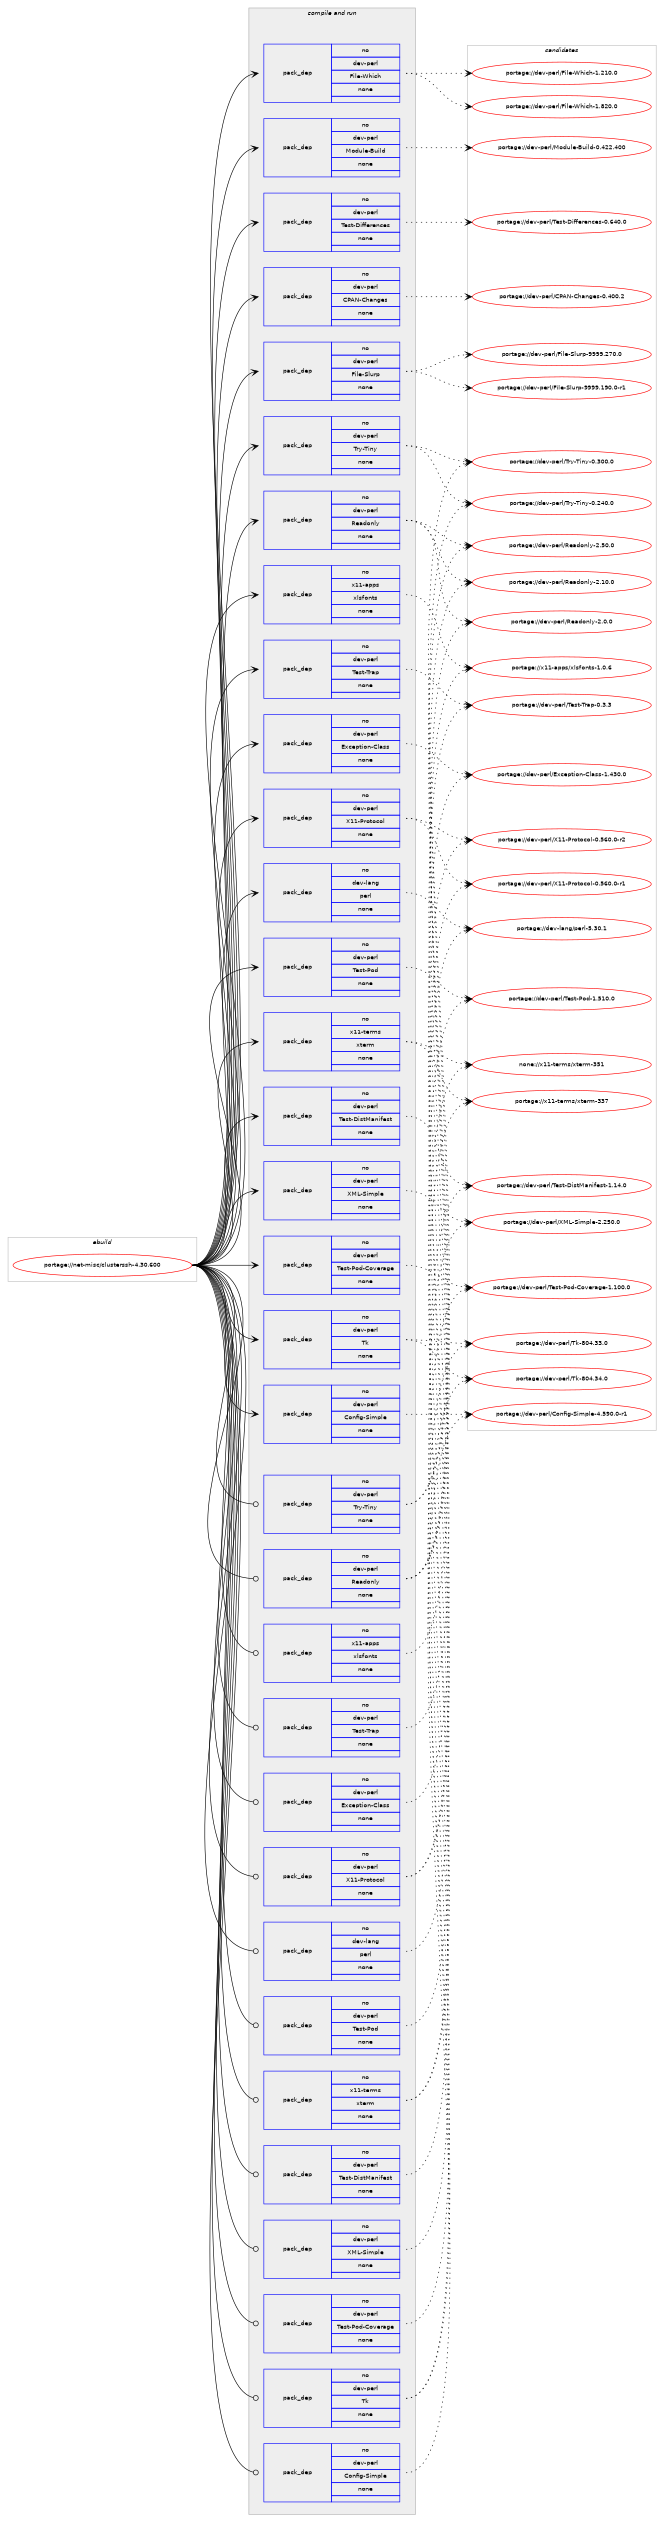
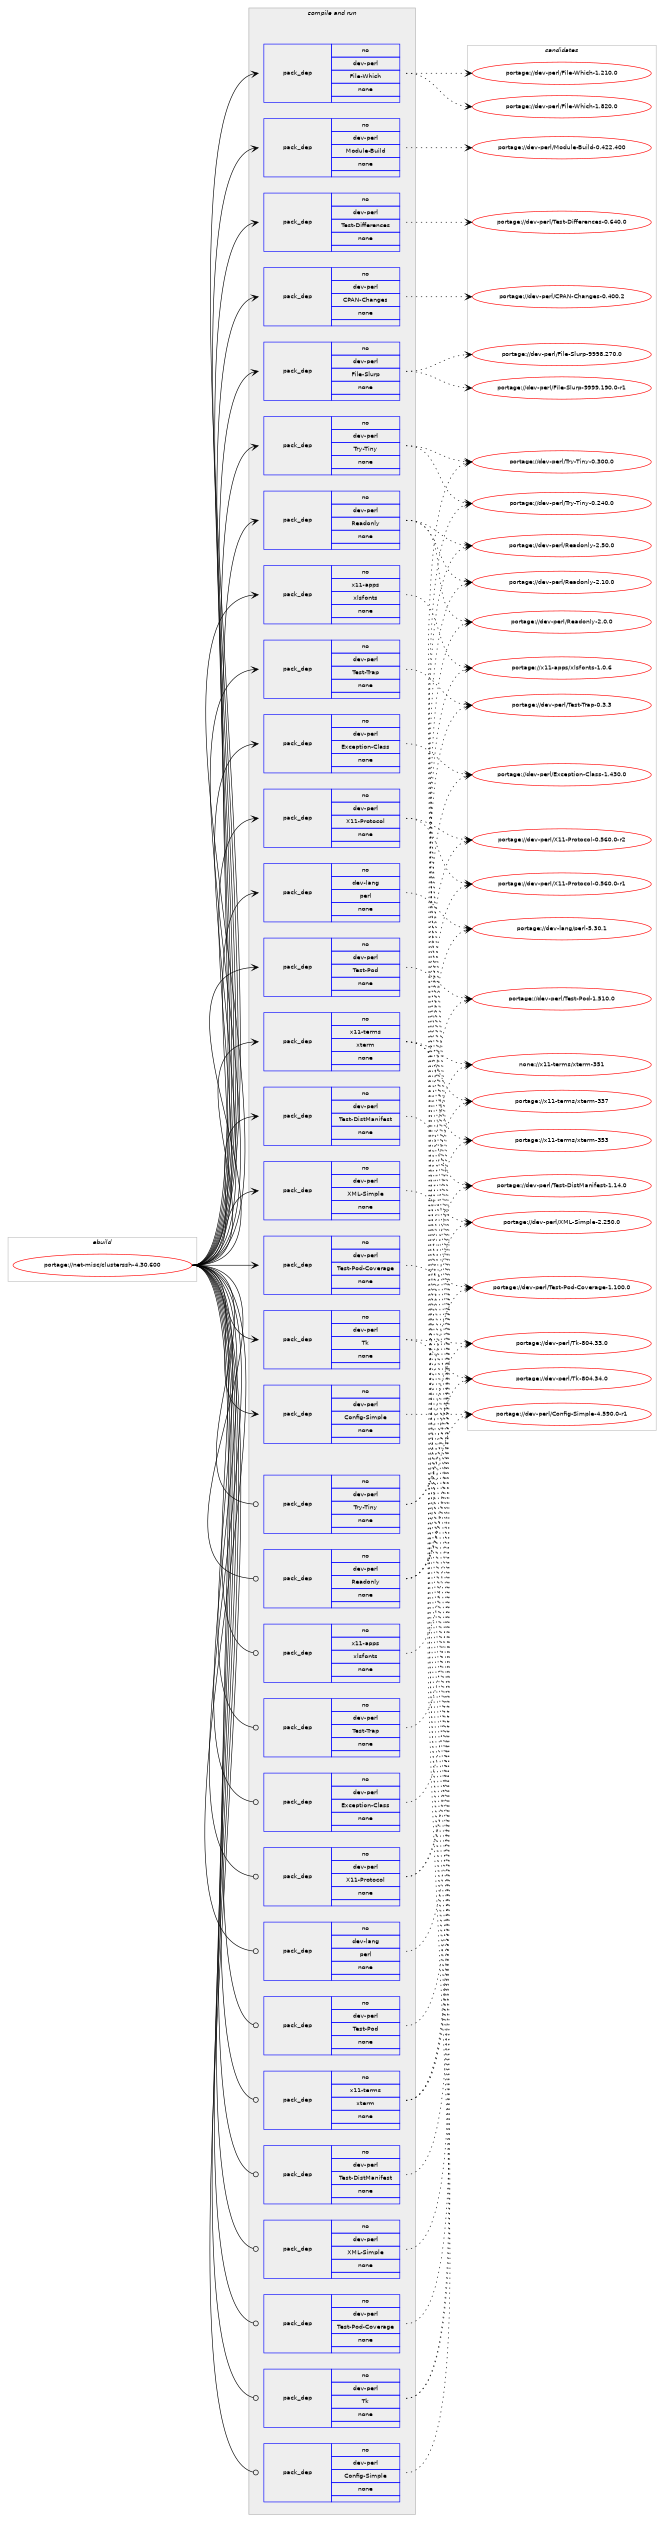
node "portage://dev-perl/File-Slurp-9999.270.0": label "portage://dev-perl/File-Slurp-9999.270.0" -> "portage://dev-perl/File-Slurp-9998.270.0"
node "portage://x11-terms/xterm-353": added
